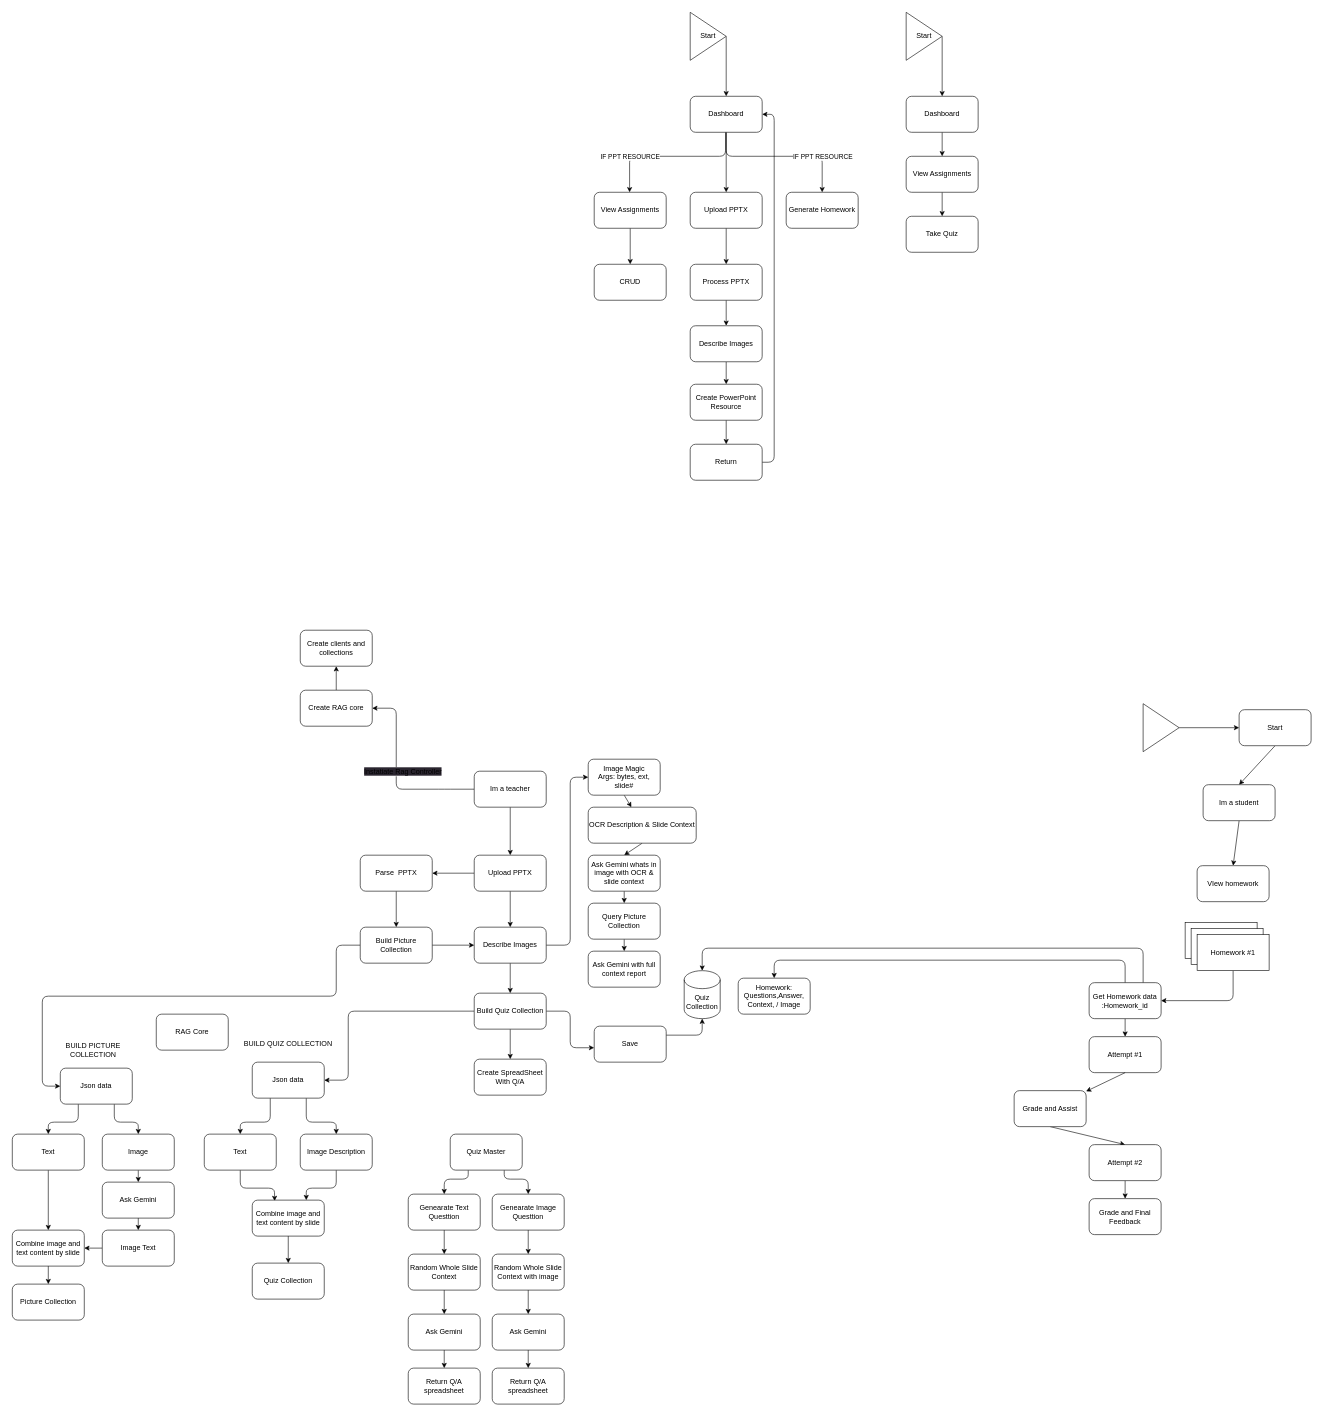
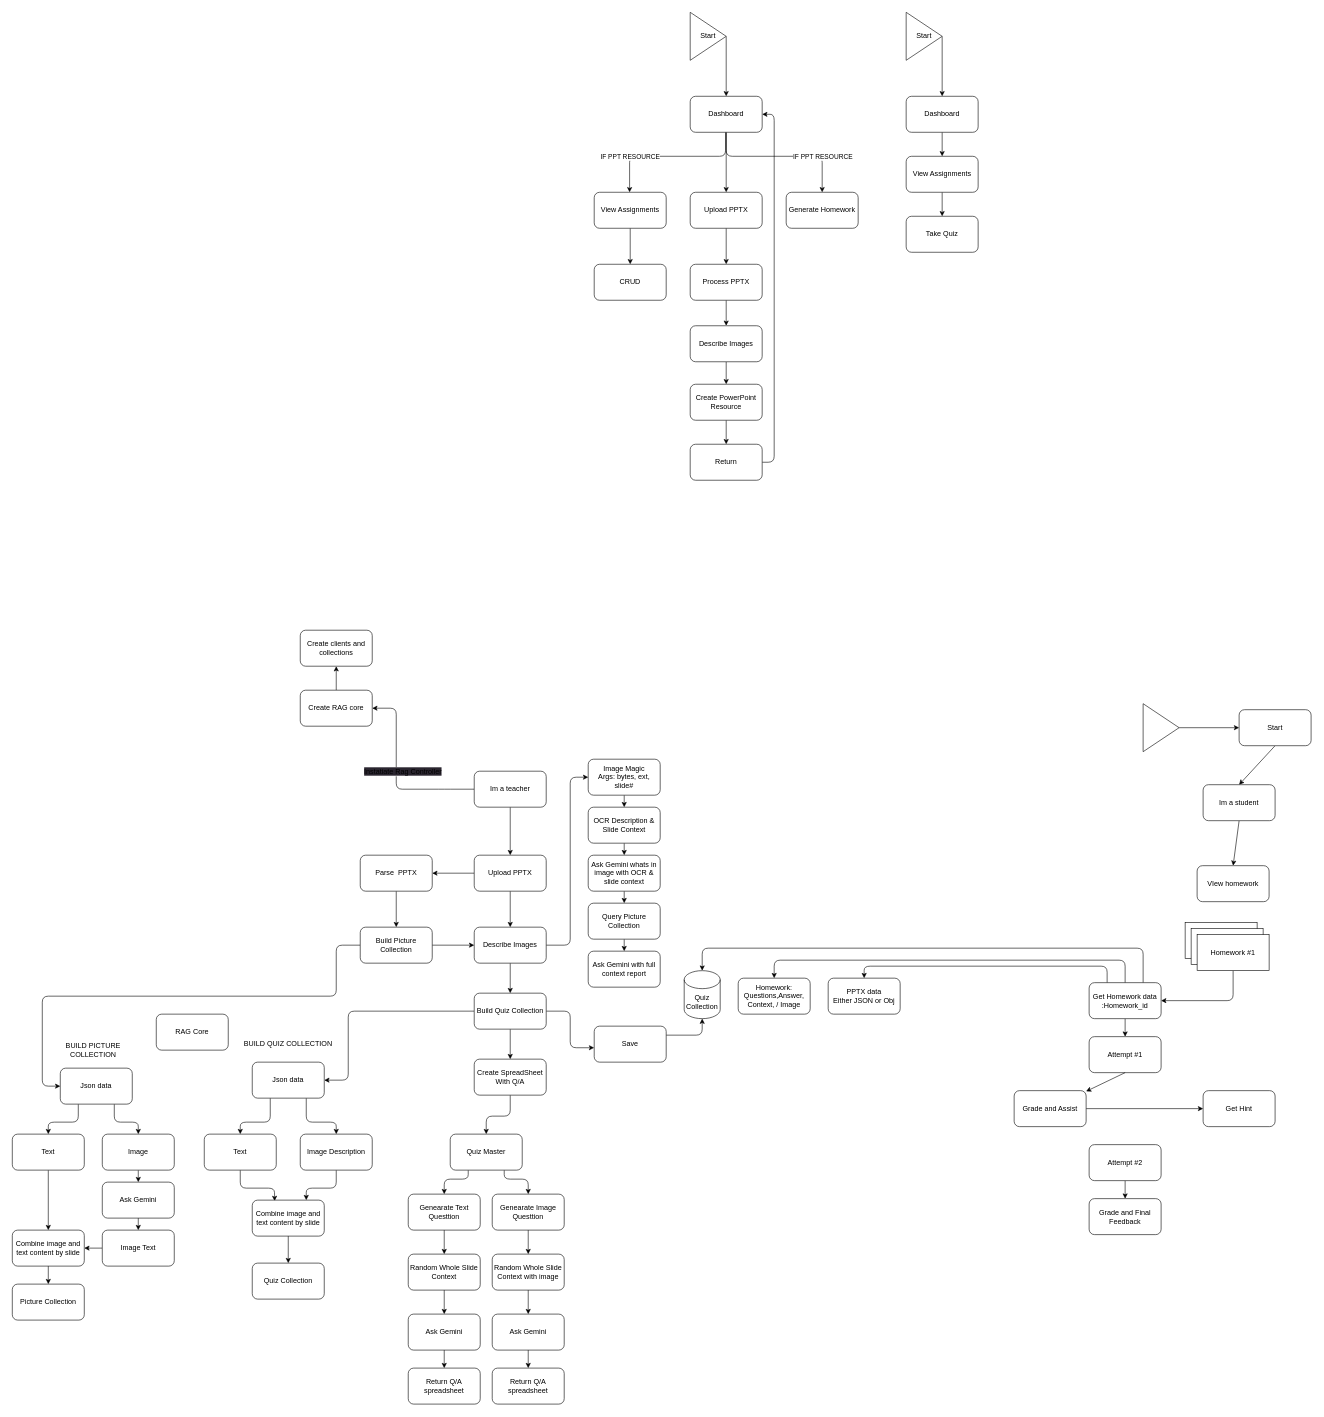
node "OCR Description & Slide Context": size 108x36 -> 72x36
edge "Get Homework data :Homework_id" -> "PPTX data Either JSON or Obj": added
node "PPTX data Either JSON or Obj": added
edge "Grade and Assist" -> "Get Hint": added
node "Get Hint": added
edge "Create SpreadSheet With Q/A" -> "Quiz Master": added
edge "Grade and Assist" -> "Attempt #2": removed
